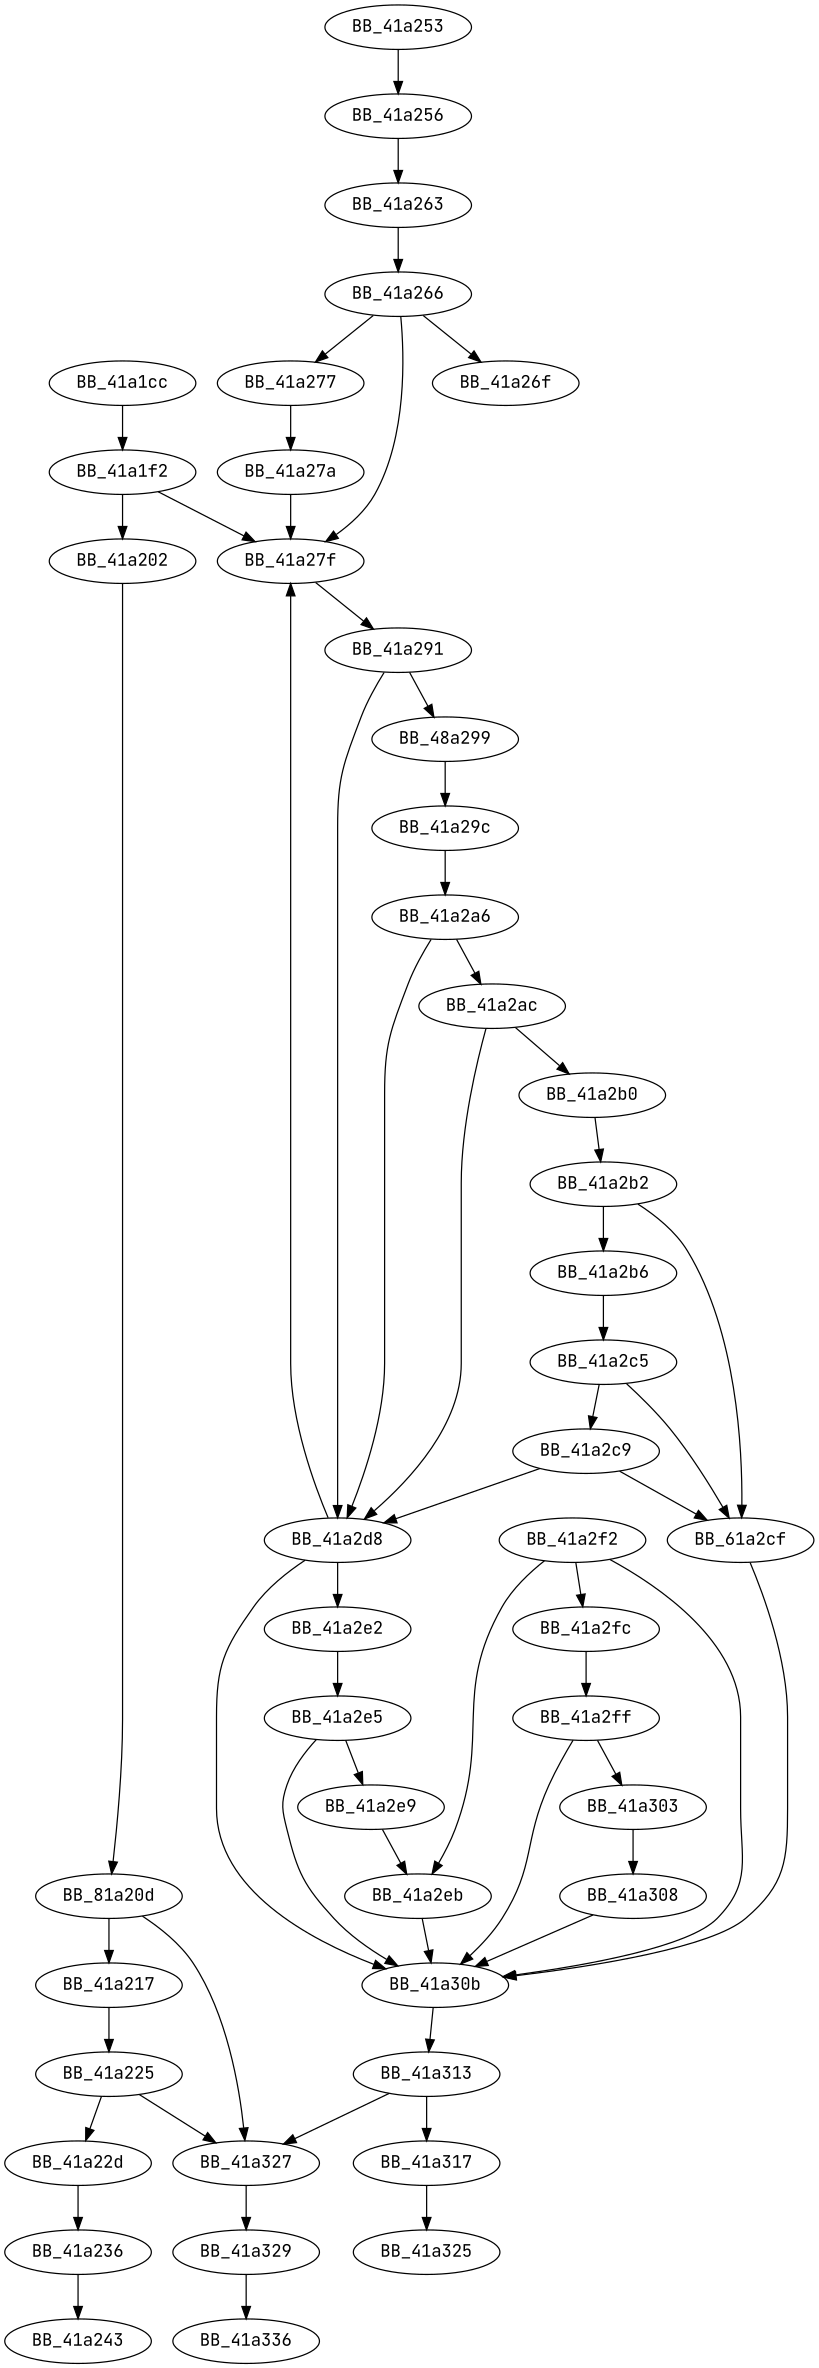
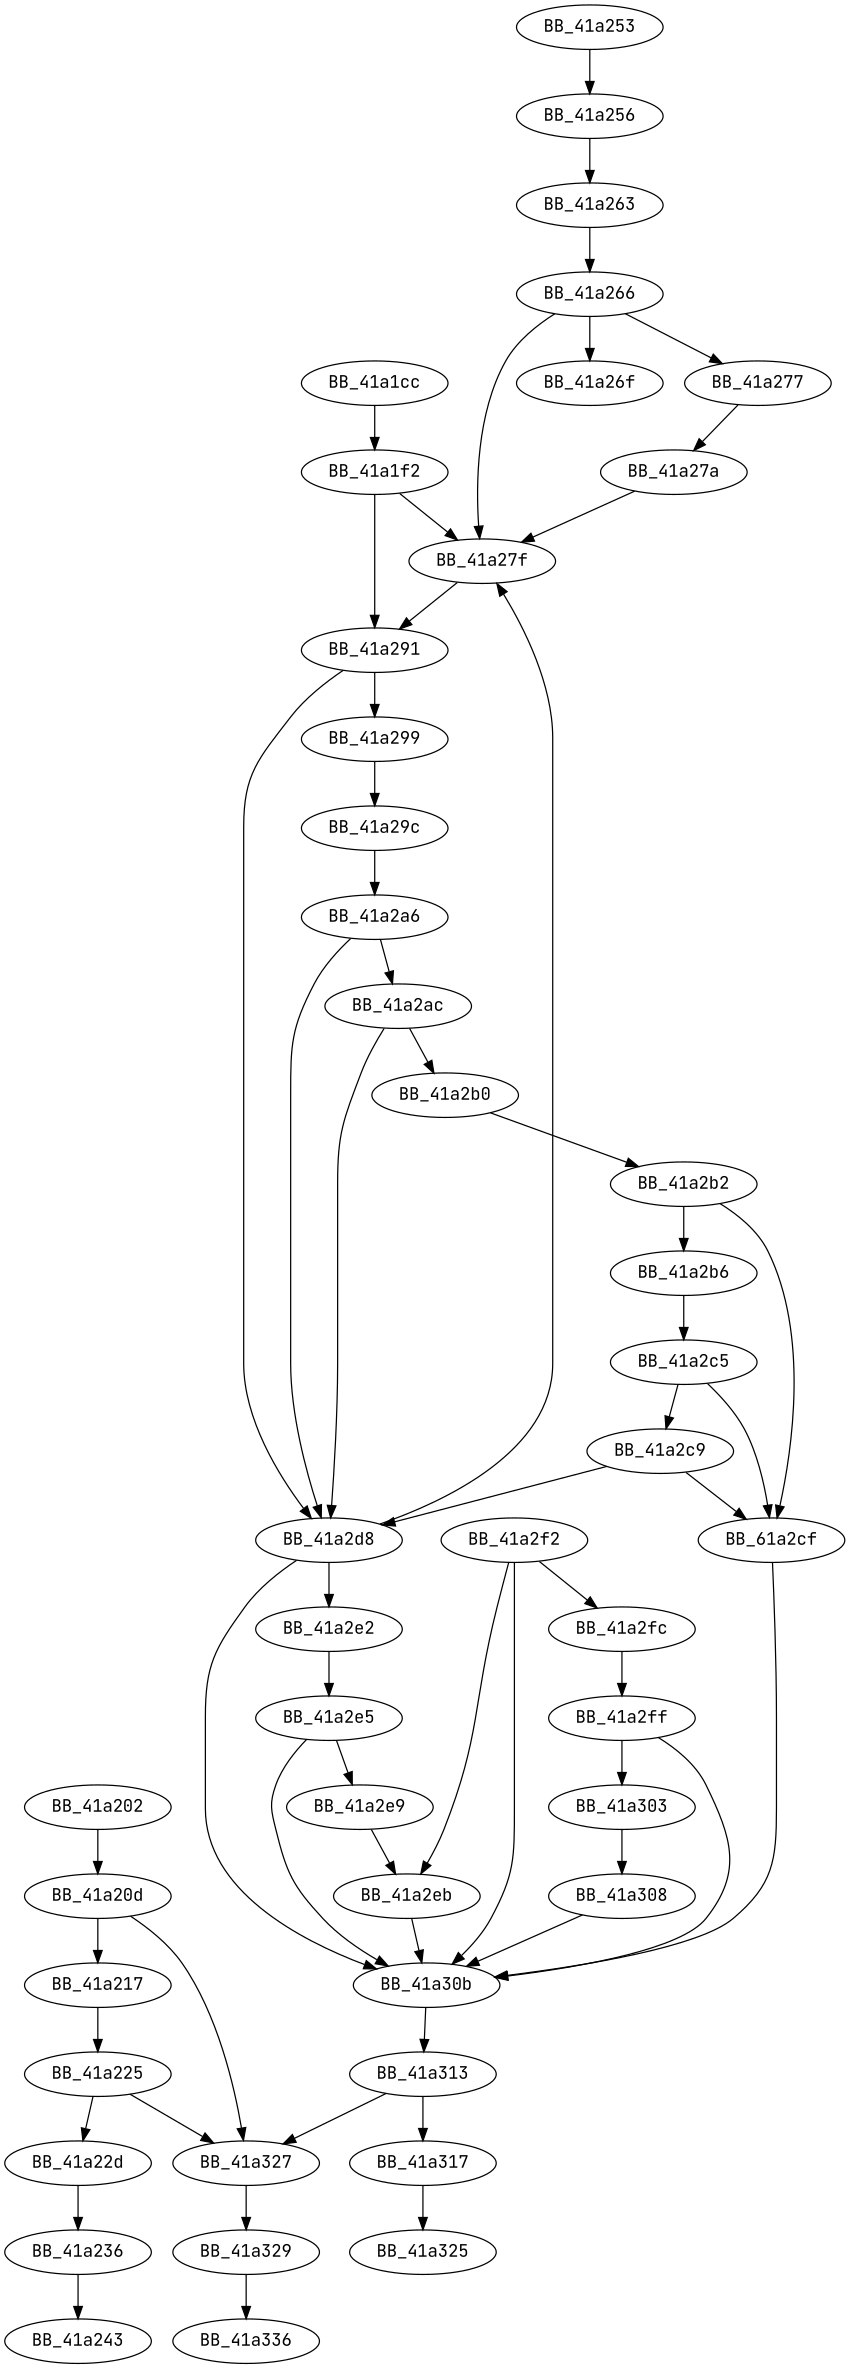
edge "BB_41a1f2" -> "BB_41a202": now "BB_41a1f2" -> "BB_41a291"
node "BB_48a299": label "BB_48a299" -> "BB_41a299"
node "BB_81a20d": label "BB_81a20d" -> "BB_41a20d"
